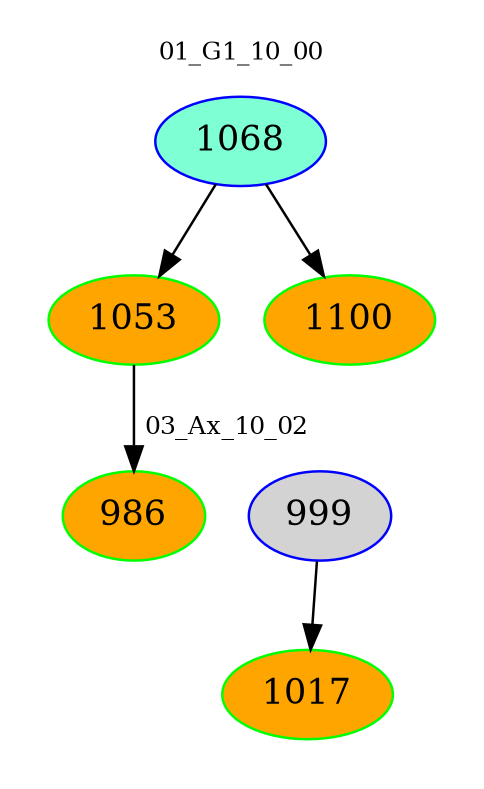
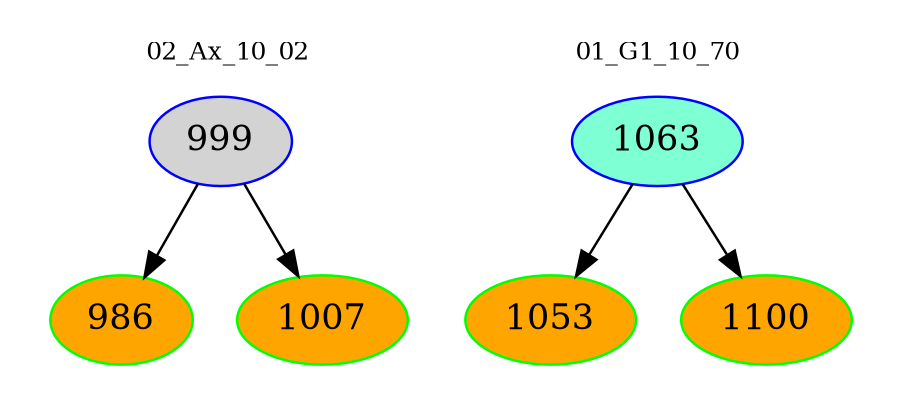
cluster "01_G1_10_00": label "01_G1_10_00" -> "01_G1_10_70"
node "1068": label "1068" -> "1063"
edge "1053" -> "986": now "999" -> "986"
cluster "03_Ax_10_02": label "03_Ax_10_02" -> "02_Ax_10_02"
node "1017": label "1017" -> "1007"
